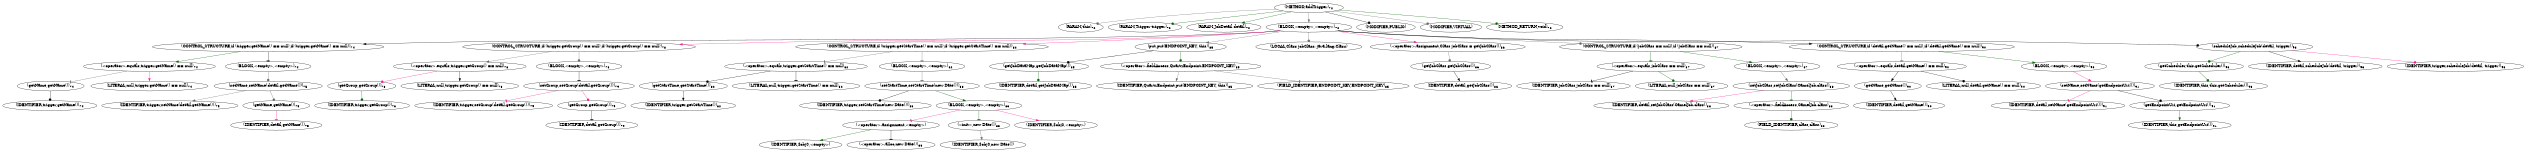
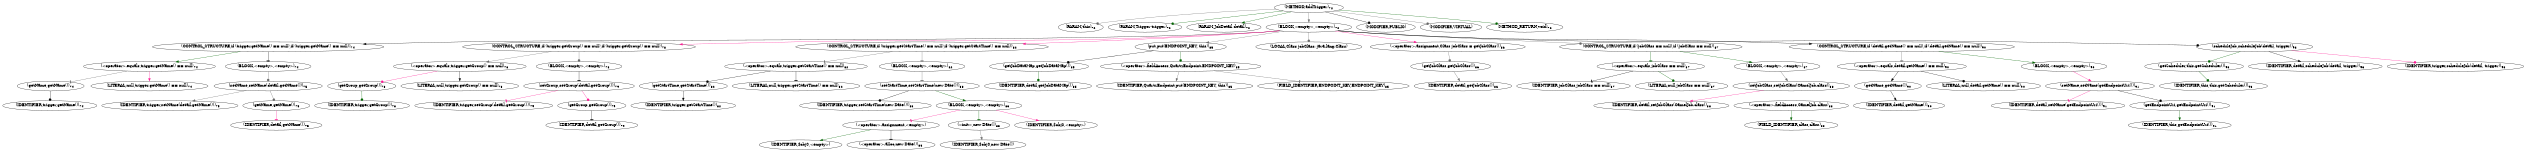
edge "(getJobClass,getJobClass())" -> "(IDENTIFIER,detail,getJobClass())": color black -> gray40
edge "(setJobClass,setJobClass(CamelJob.class))" -> "(<operator>.fieldAccess,CamelJob.class)": removed
edge "(<operator>.fieldAccess,CamelJob.class)" -> "(FIELD_IDENTIFIER,class,class)": arrowhead dot -> normal
